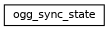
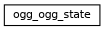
node "ogg_sync_state": label "ogg_sync_state" -> "ogg_ogg_state"
